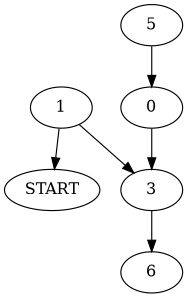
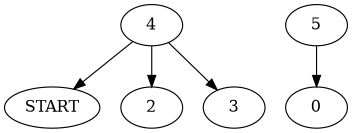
node "1": label "1" -> "4"
node "2": added
edge "0" -> "3": removed
node "6": removed
